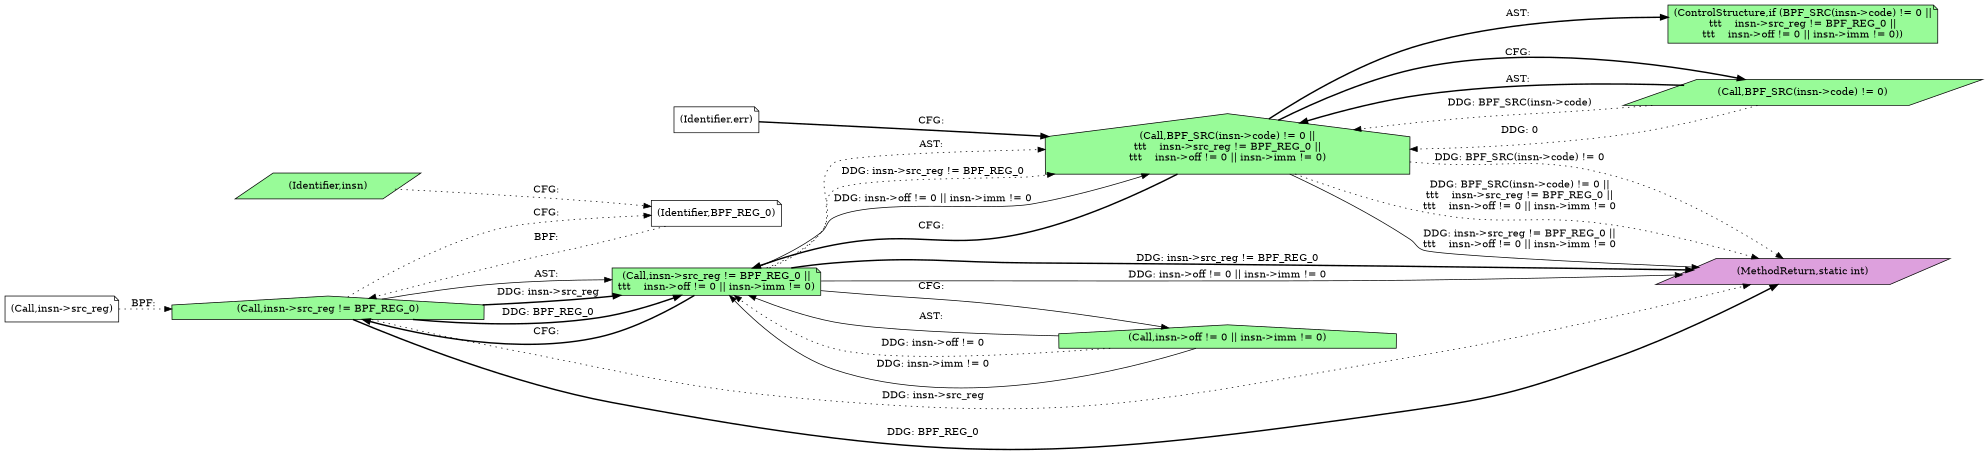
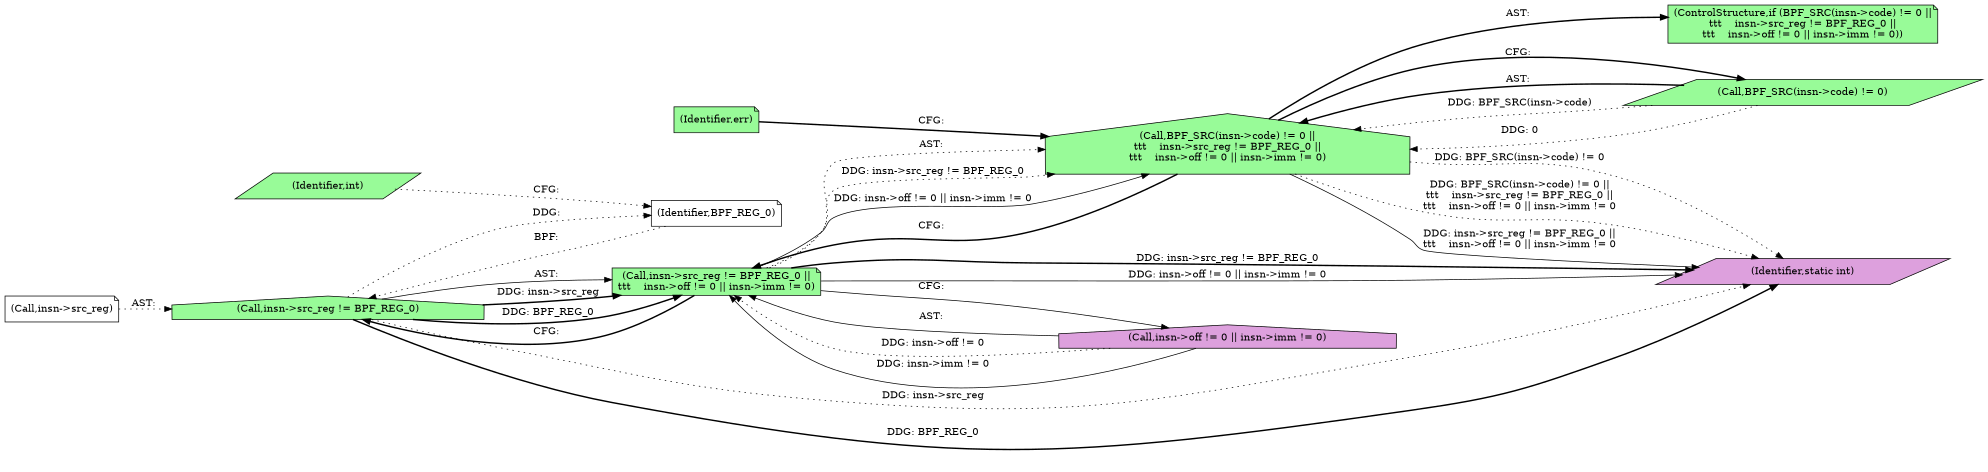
node "(Identifier,err)": fillcolor white -> palegreen
node "(Identifier,insn)": label "(Identifier,insn)" -> "(Identifier,int)"
edge "(Call,insn->src_reg != BPF_REG_0)" -> "(Identifier,BPF_REG_0)": label "CFG: " -> "DDG: "
node "(MethodReturn,static int)": label "(MethodReturn,static int)" -> "(Identifier,static int)"
edge "(Call,insn->src_reg)" -> "(Call,insn->src_reg != BPF_REG_0)": label "BPF: " -> "AST: "
node "(Call,insn->off != 0 || insn->imm != 0)": fillcolor palegreen -> plum
